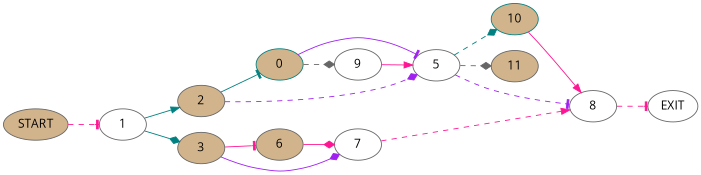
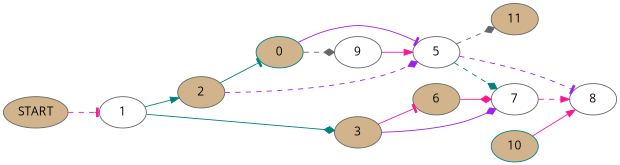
edge "5" -> "10": now "5" -> "7"
node "EXIT": removed
